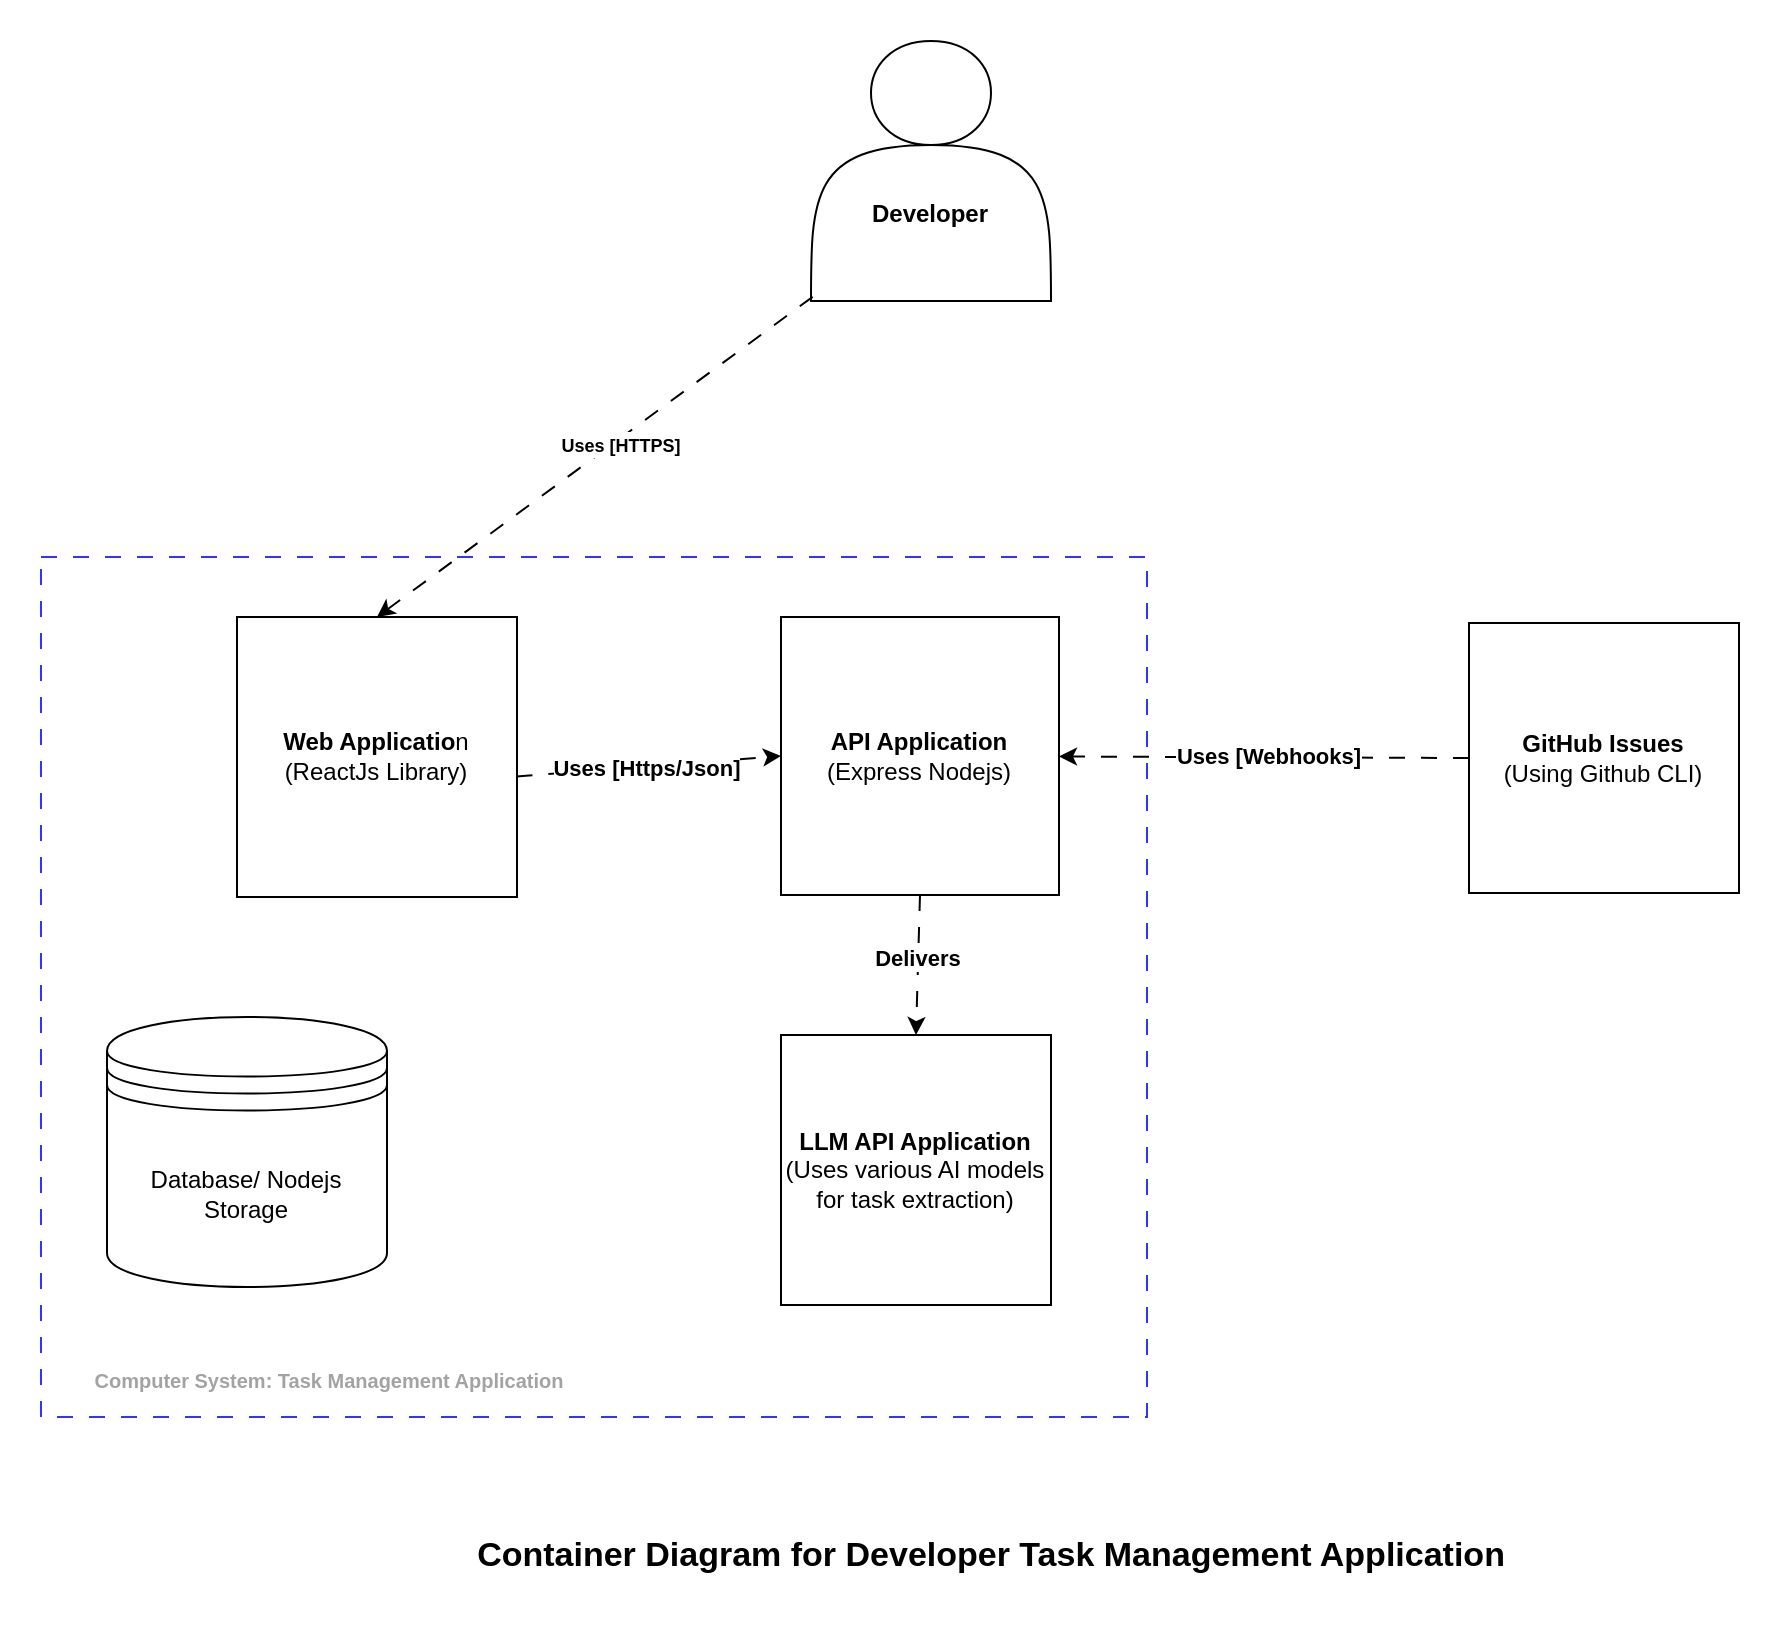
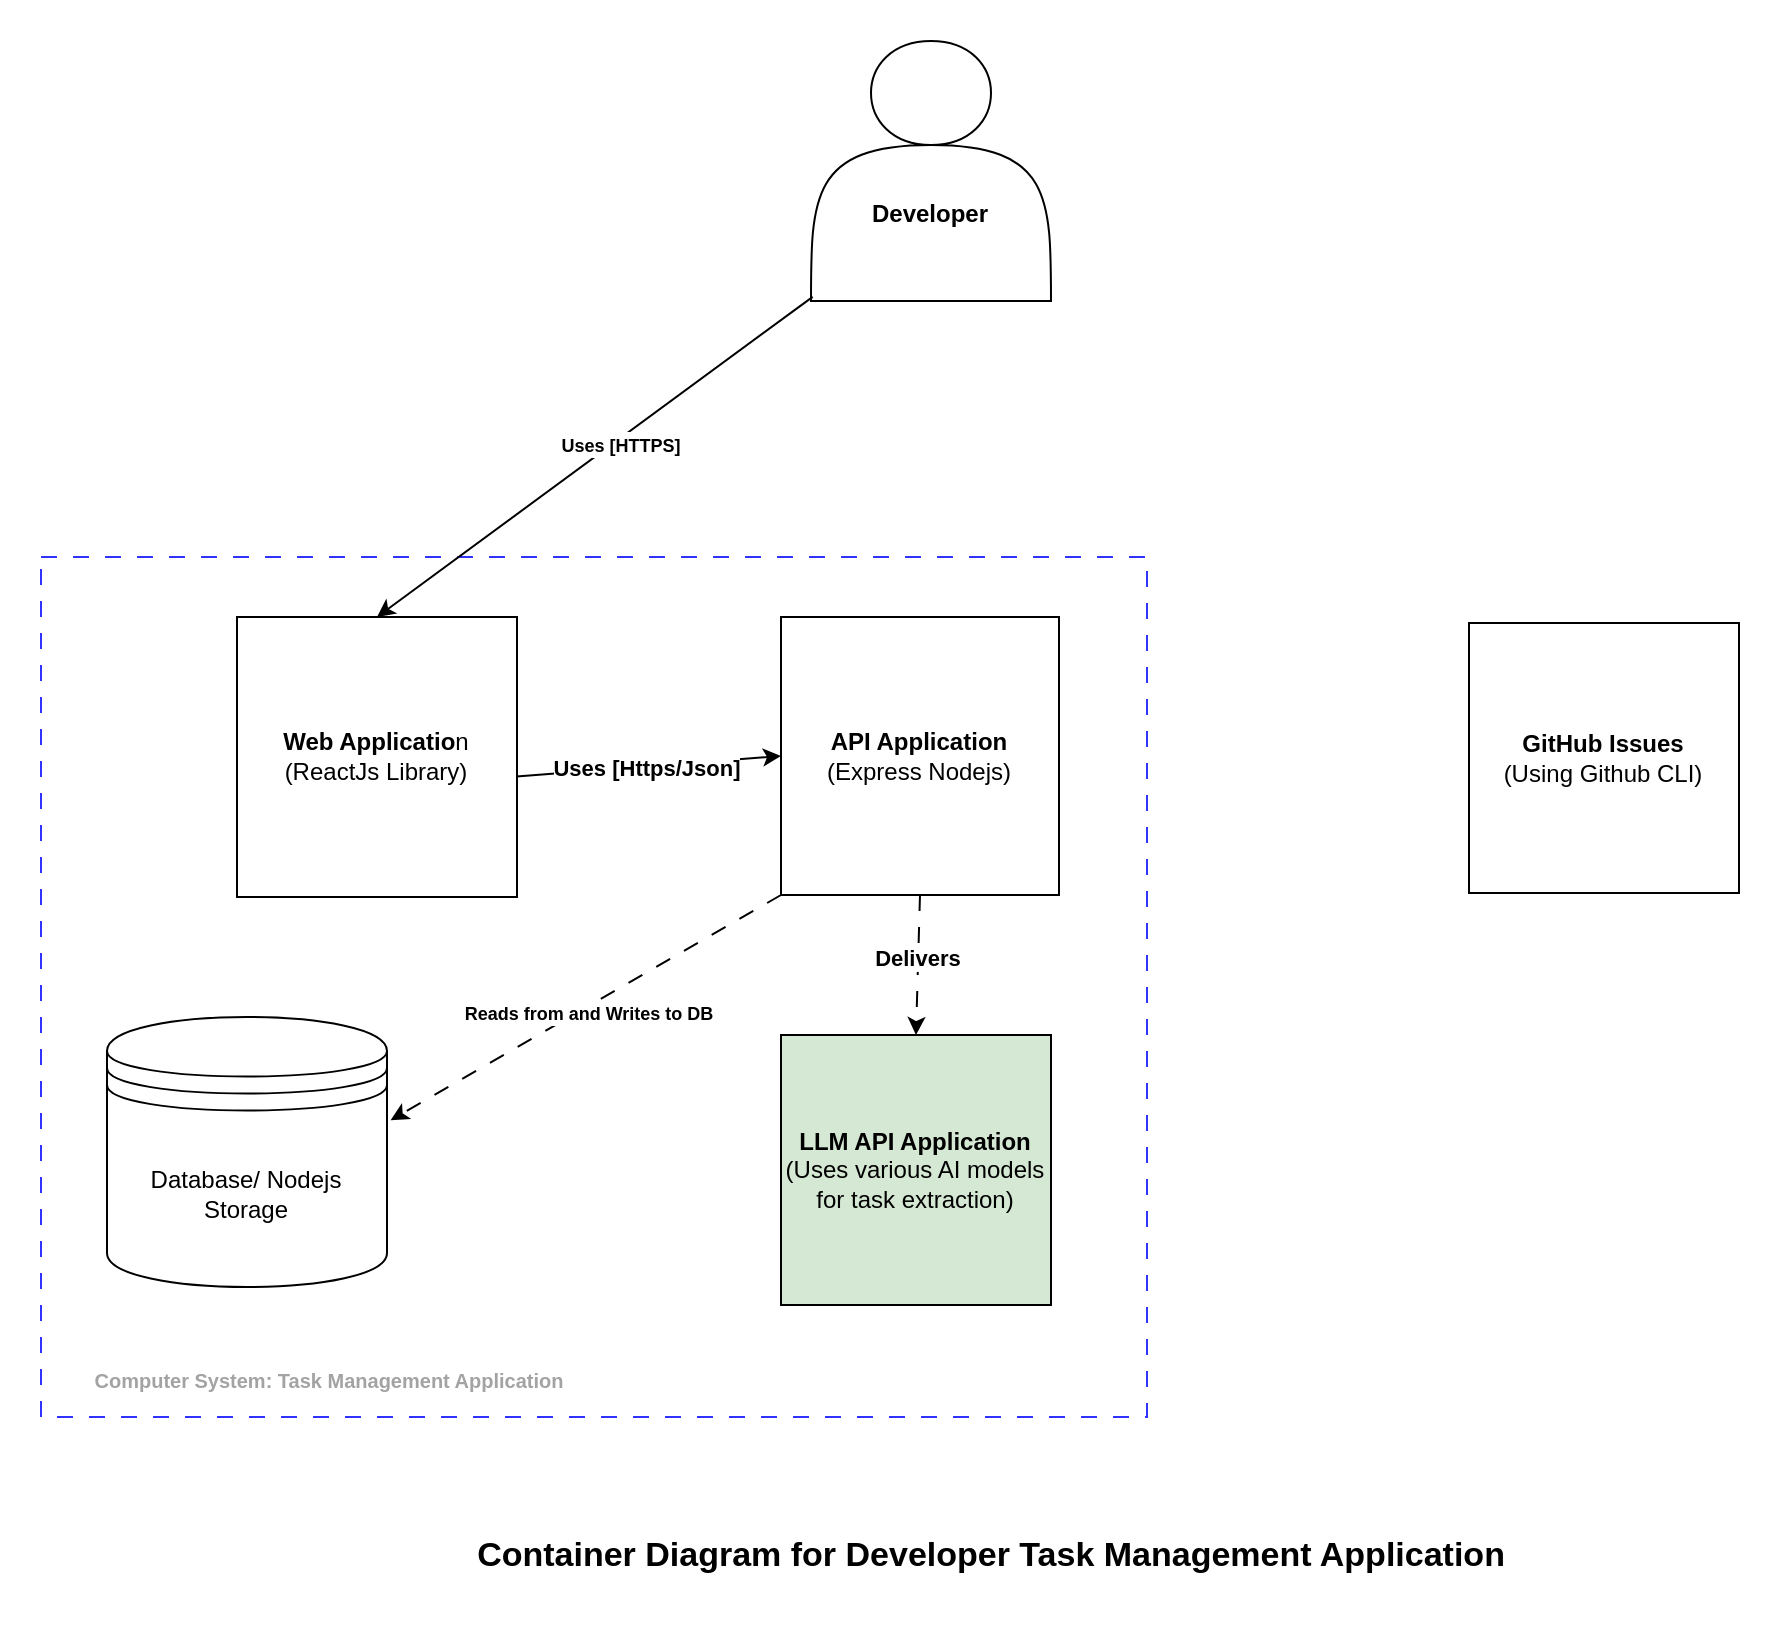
edge "Developer" -> "Web Application (ReactJs Library)": style dashed -> solid
edge "GitHub Issues (Using Github CLI)" -> "API Application (Express Nodejs)": removed, label "Uses [Webhooks]"
edge "Web Application (ReactJs Library)" -> "API Application (Express Nodejs)": style dashed -> solid
edge "API Application (Express Nodejs)" -> "Database/ Nodejs Storage": added, label "Reads from and Writes to DB"
node "LLM API Application (Uses various AI models for task extraction)": fillcolor #ffffff -> #d5e8d4
